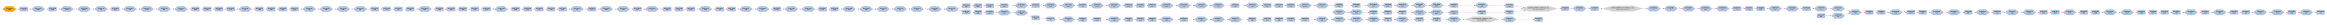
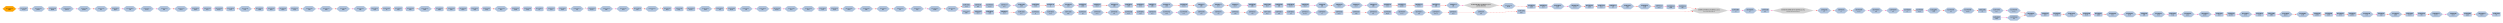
node "0x0043b1b4 movl": added
node "0x0043b901 addl": shape cylinder -> hexagon
node "0x0043b1a1 pushl": shape hexagon -> cylinder
